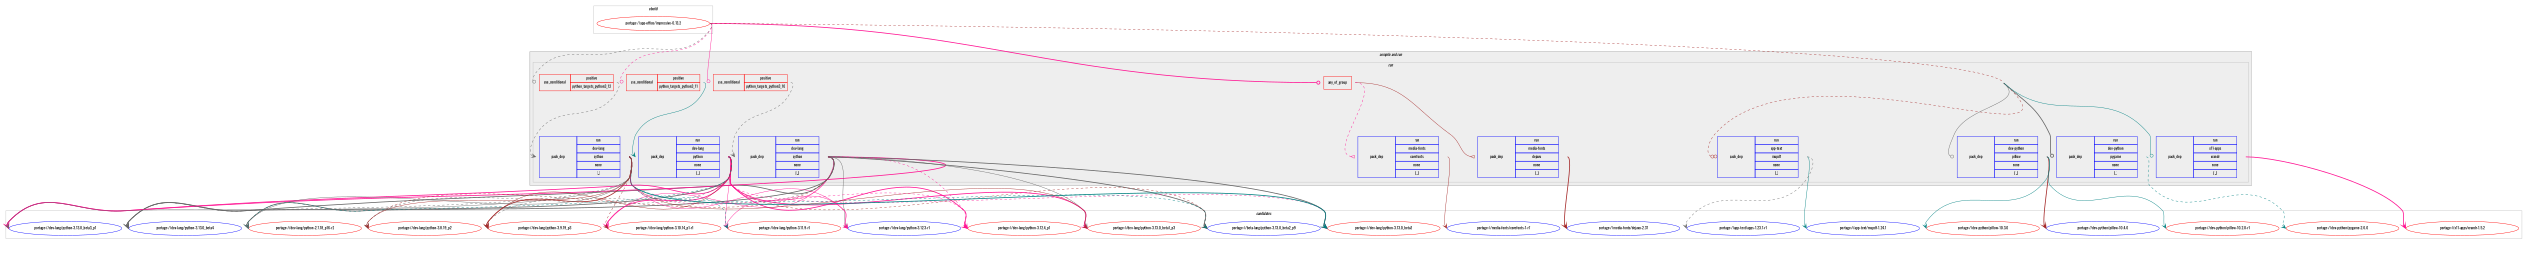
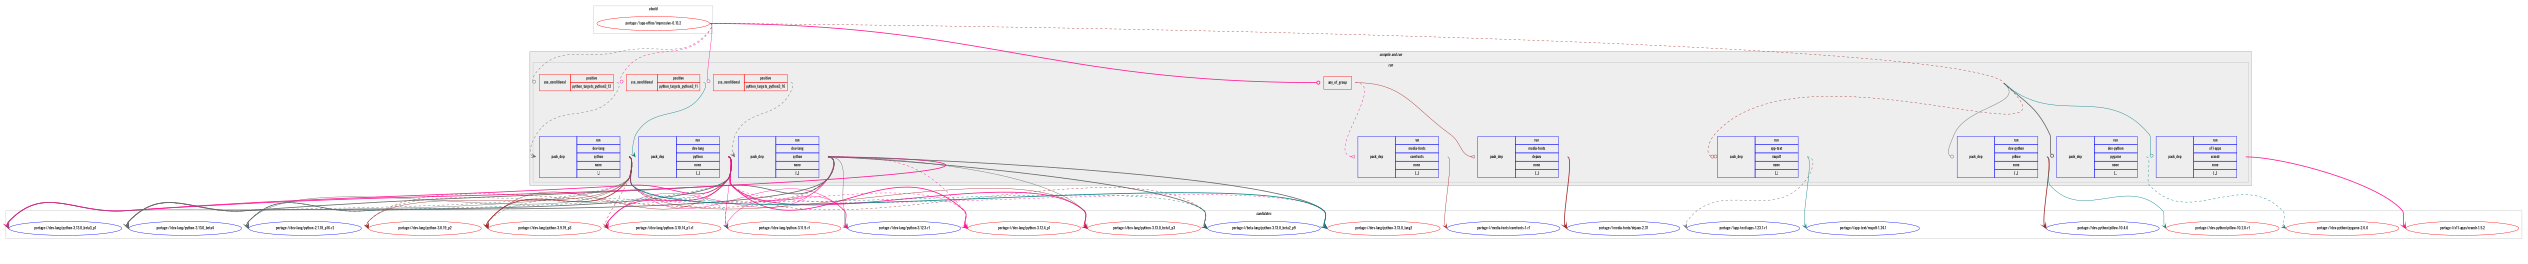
node "portage://dev-lang/python-2.7.18_p16-r2": color red -> blue
node "portage://dev-lang/python-3.13.0_beta3": label "portage://dev-lang/python-3.13.0_beta3" -> "portage://dev-lang/python-3.13.0_lang3"
node "portage://dev-python/pillow-10.3.0": removed
